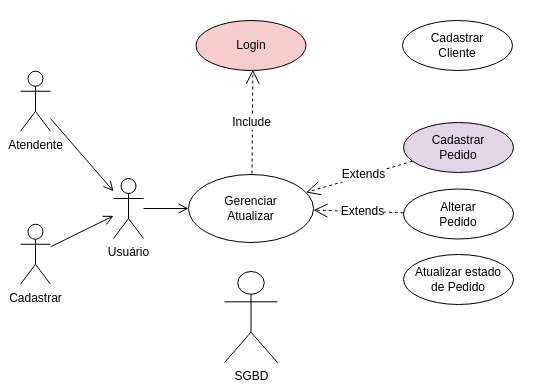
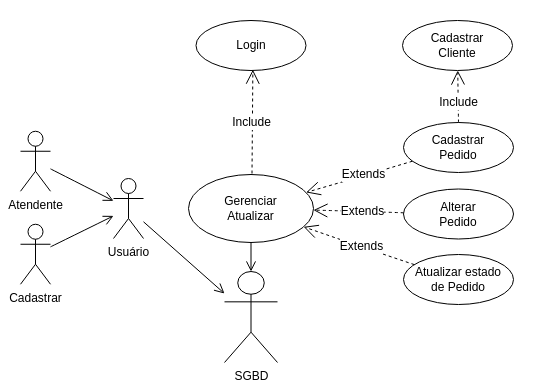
node "Login": fillcolor #f8cecc -> #ffffff
edge "Cadastrar Pedido" -> "Cadastrar Cliente": added, label "Include"
node "Atendente": moved (36, 101) -> (36, 161)
node "Cadastrar Pedido": fillcolor #e1d5e7 -> #ffffff
edge "Usuário" -> "Gerenciar Atualizar": now "Usuário" -> "SGBD"
edge "Atualizar estado de Pedido" -> "Gerenciar Atualizar": added, label "Extends"
edge "Gerenciar Atualizar" -> "SGBD": added
